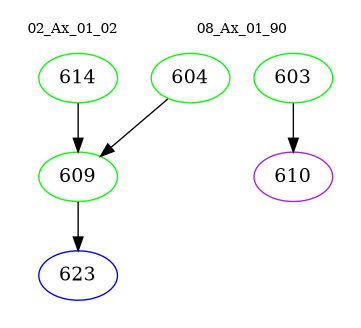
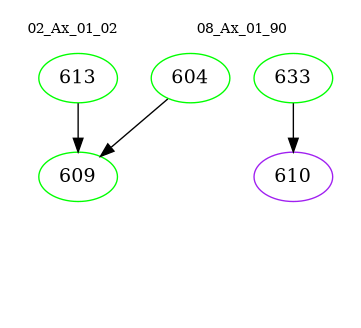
node "614": label "614" -> "613"
node "603": label "603" -> "633"
node "623": removed
